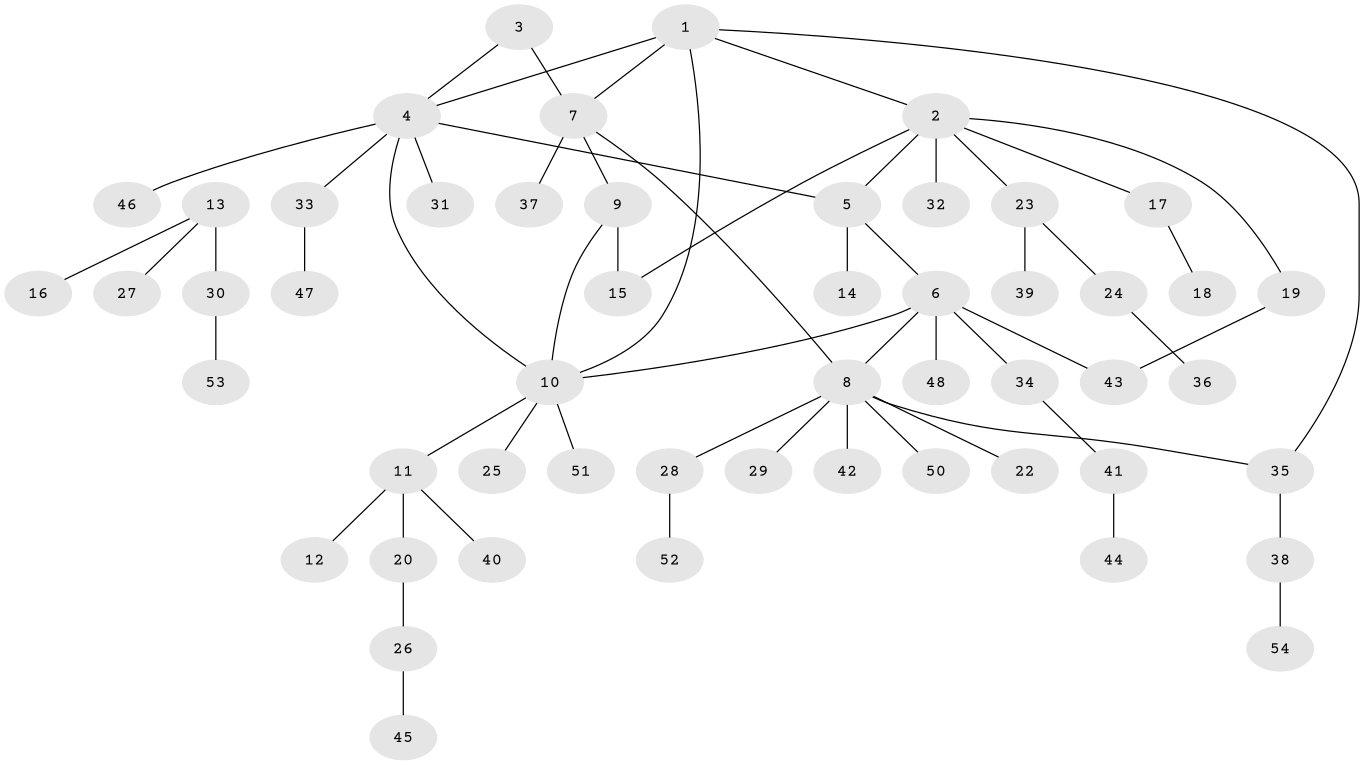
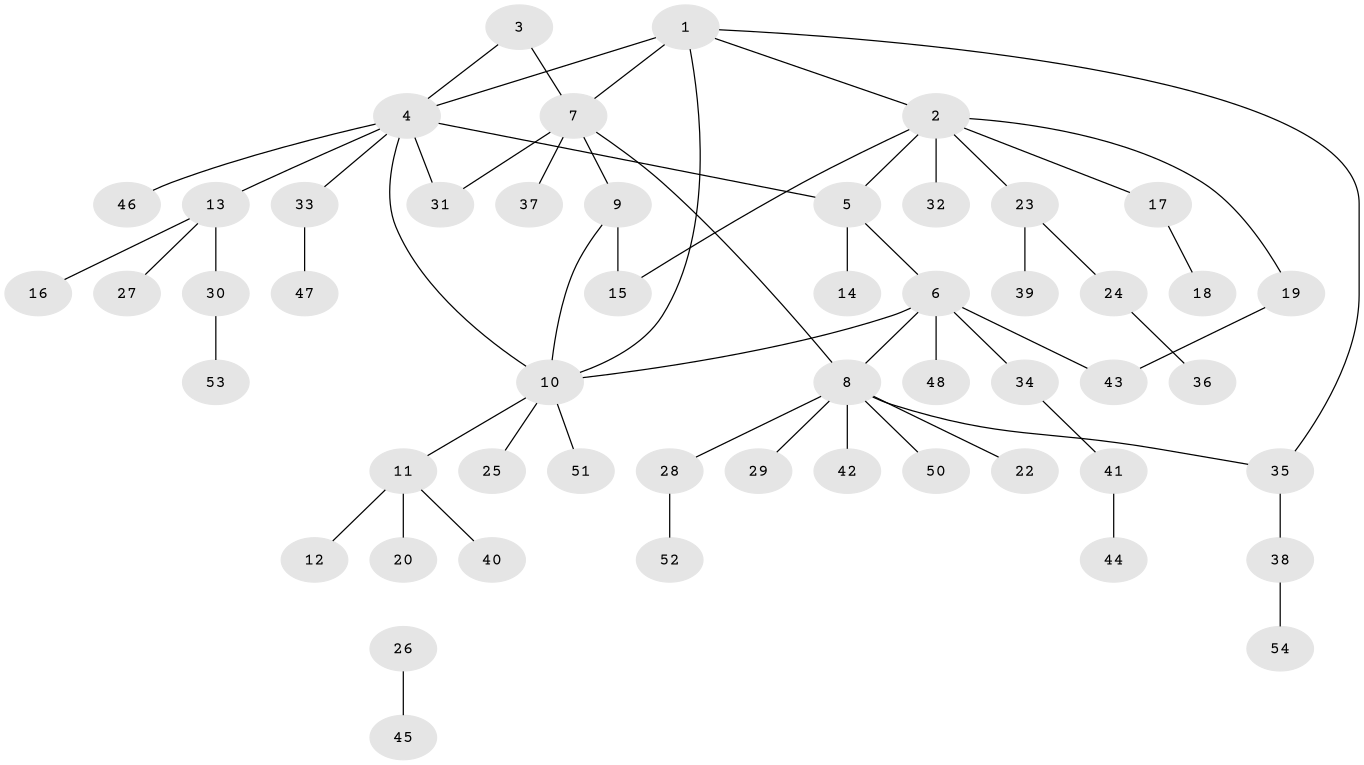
edge "4" -- "13": added
edge "7" -- "31": added
edge "20" -- "26": removed
